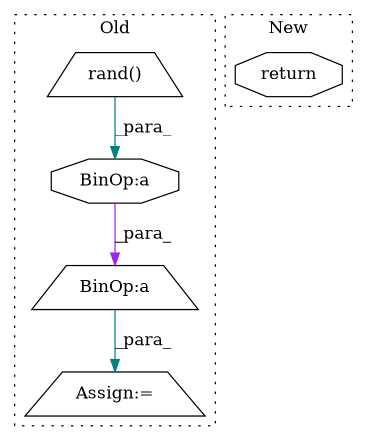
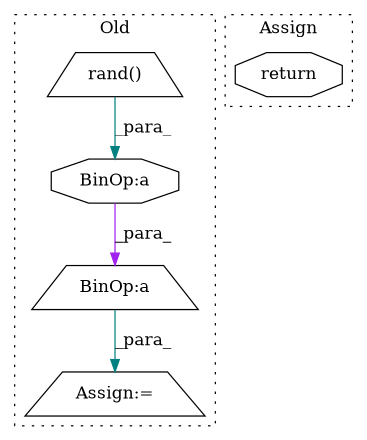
cluster "New": label "New" -> "Assign"
